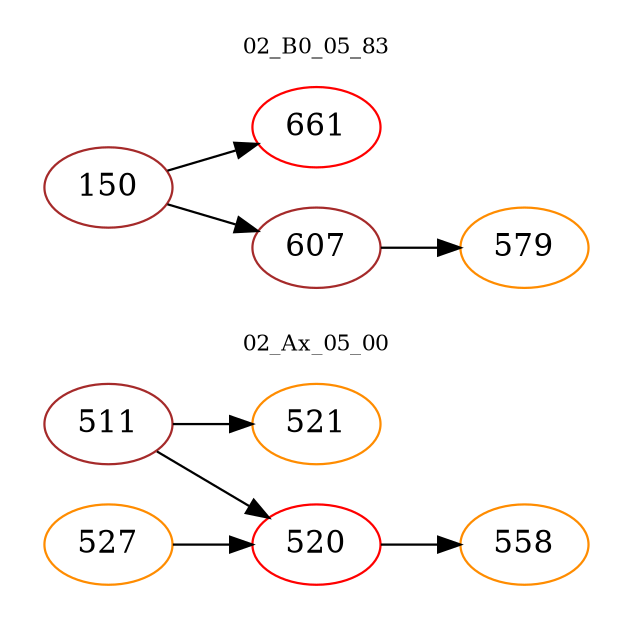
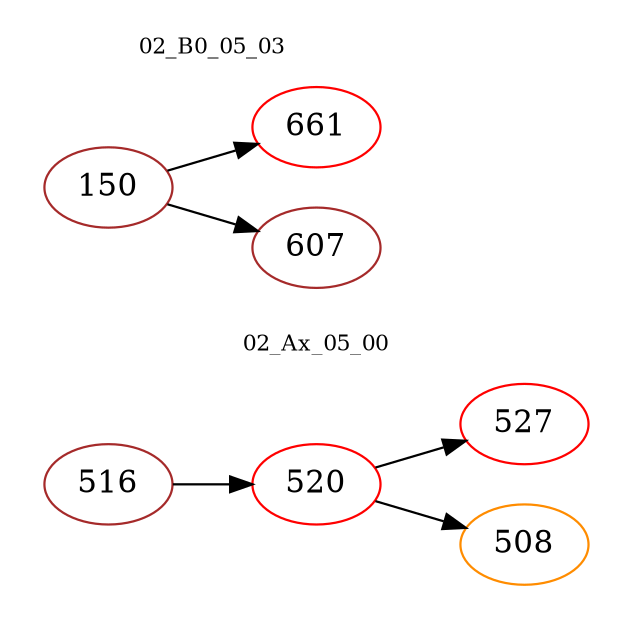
cluster "02_B0_05_83": label "02_B0_05_83" -> "02_B0_05_03"
node "579": removed
node "511": label "511" -> "516"
node "521": removed
node "527": color darkorange -> red
edge "527" -> "520": reversed
node "558": label "558" -> "508"
